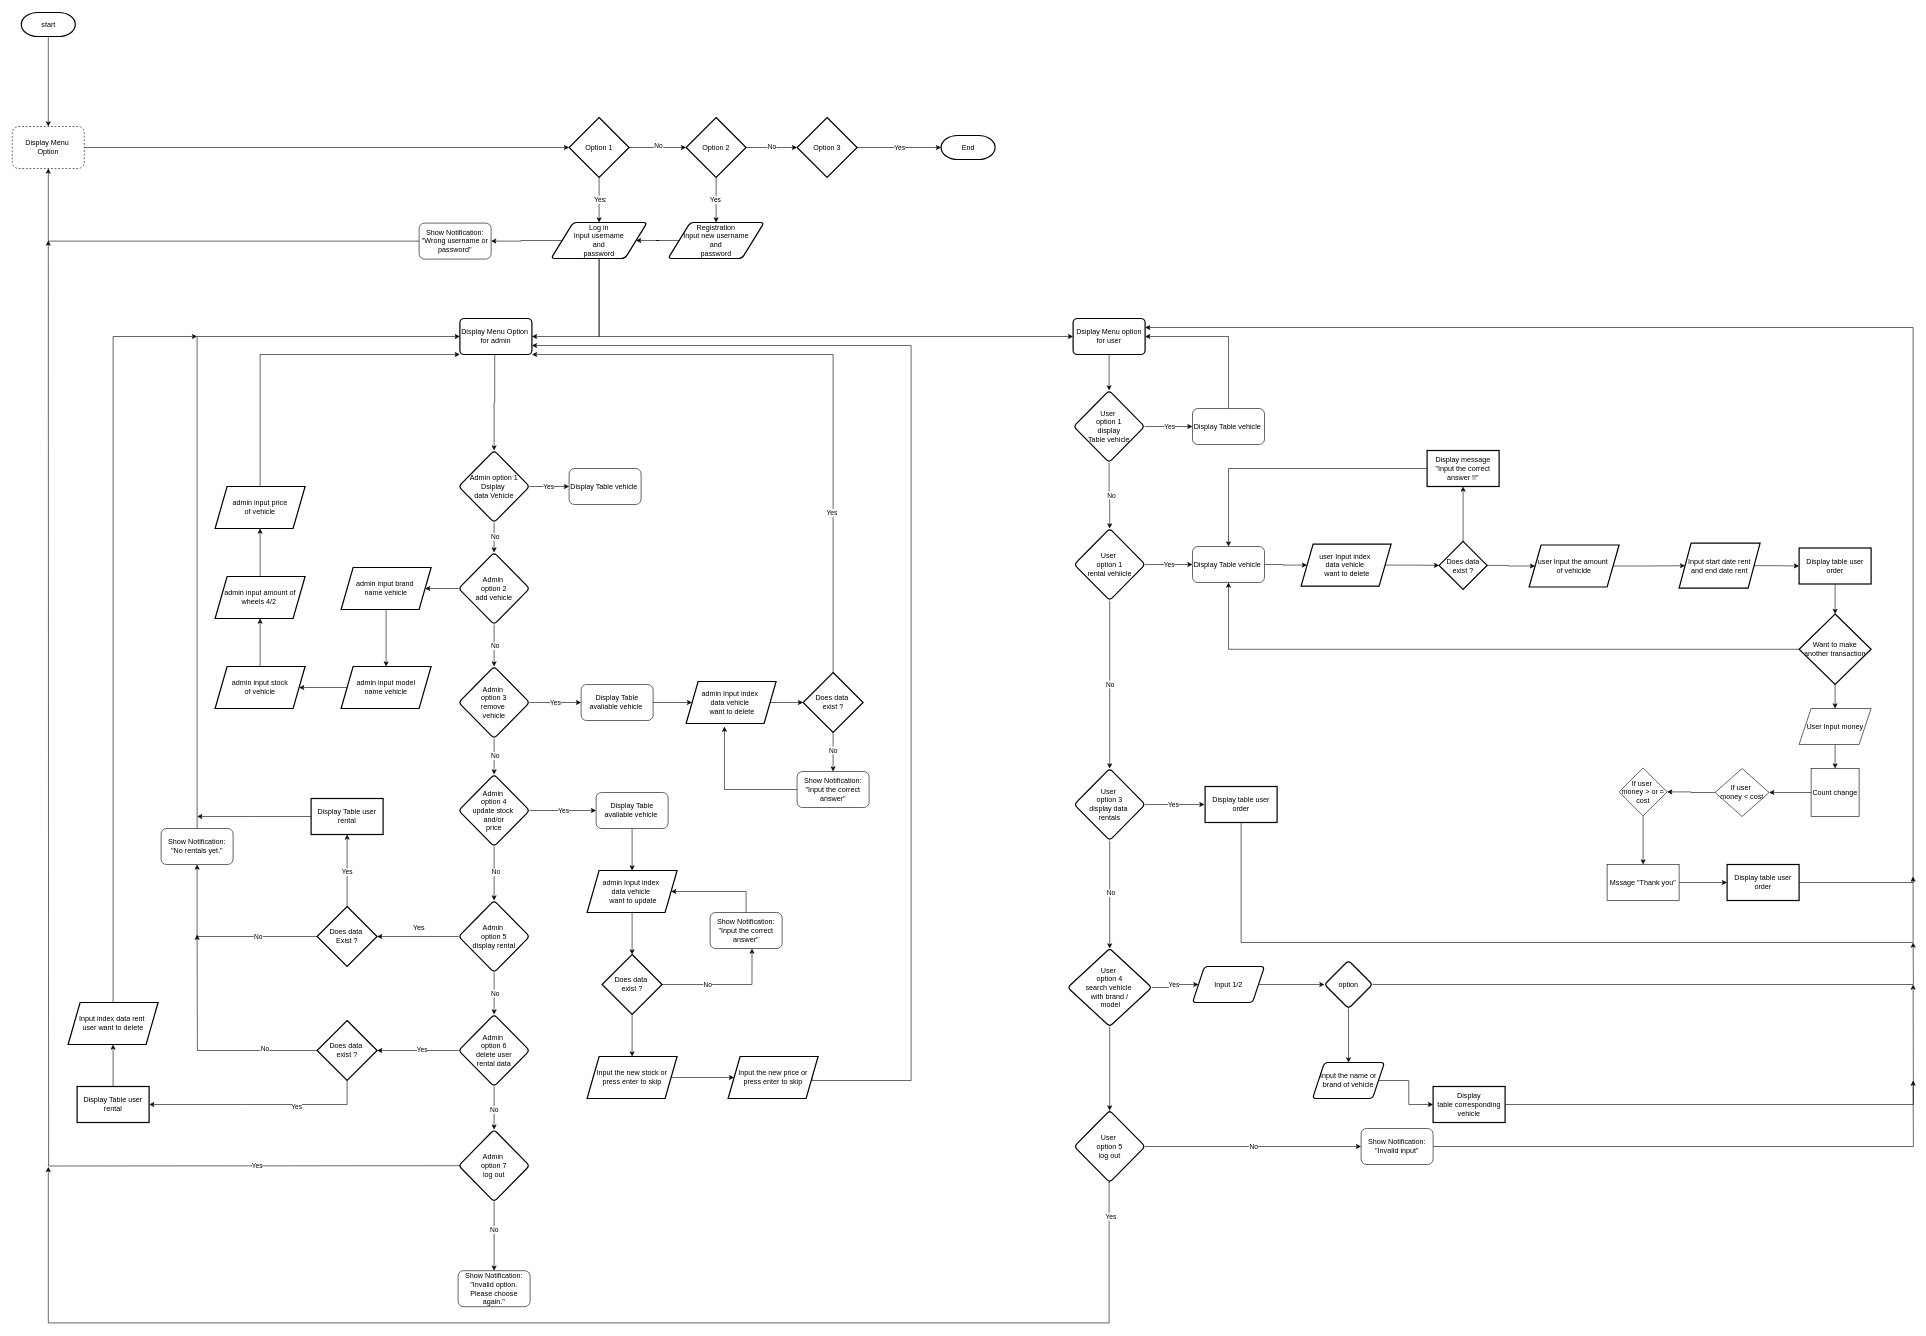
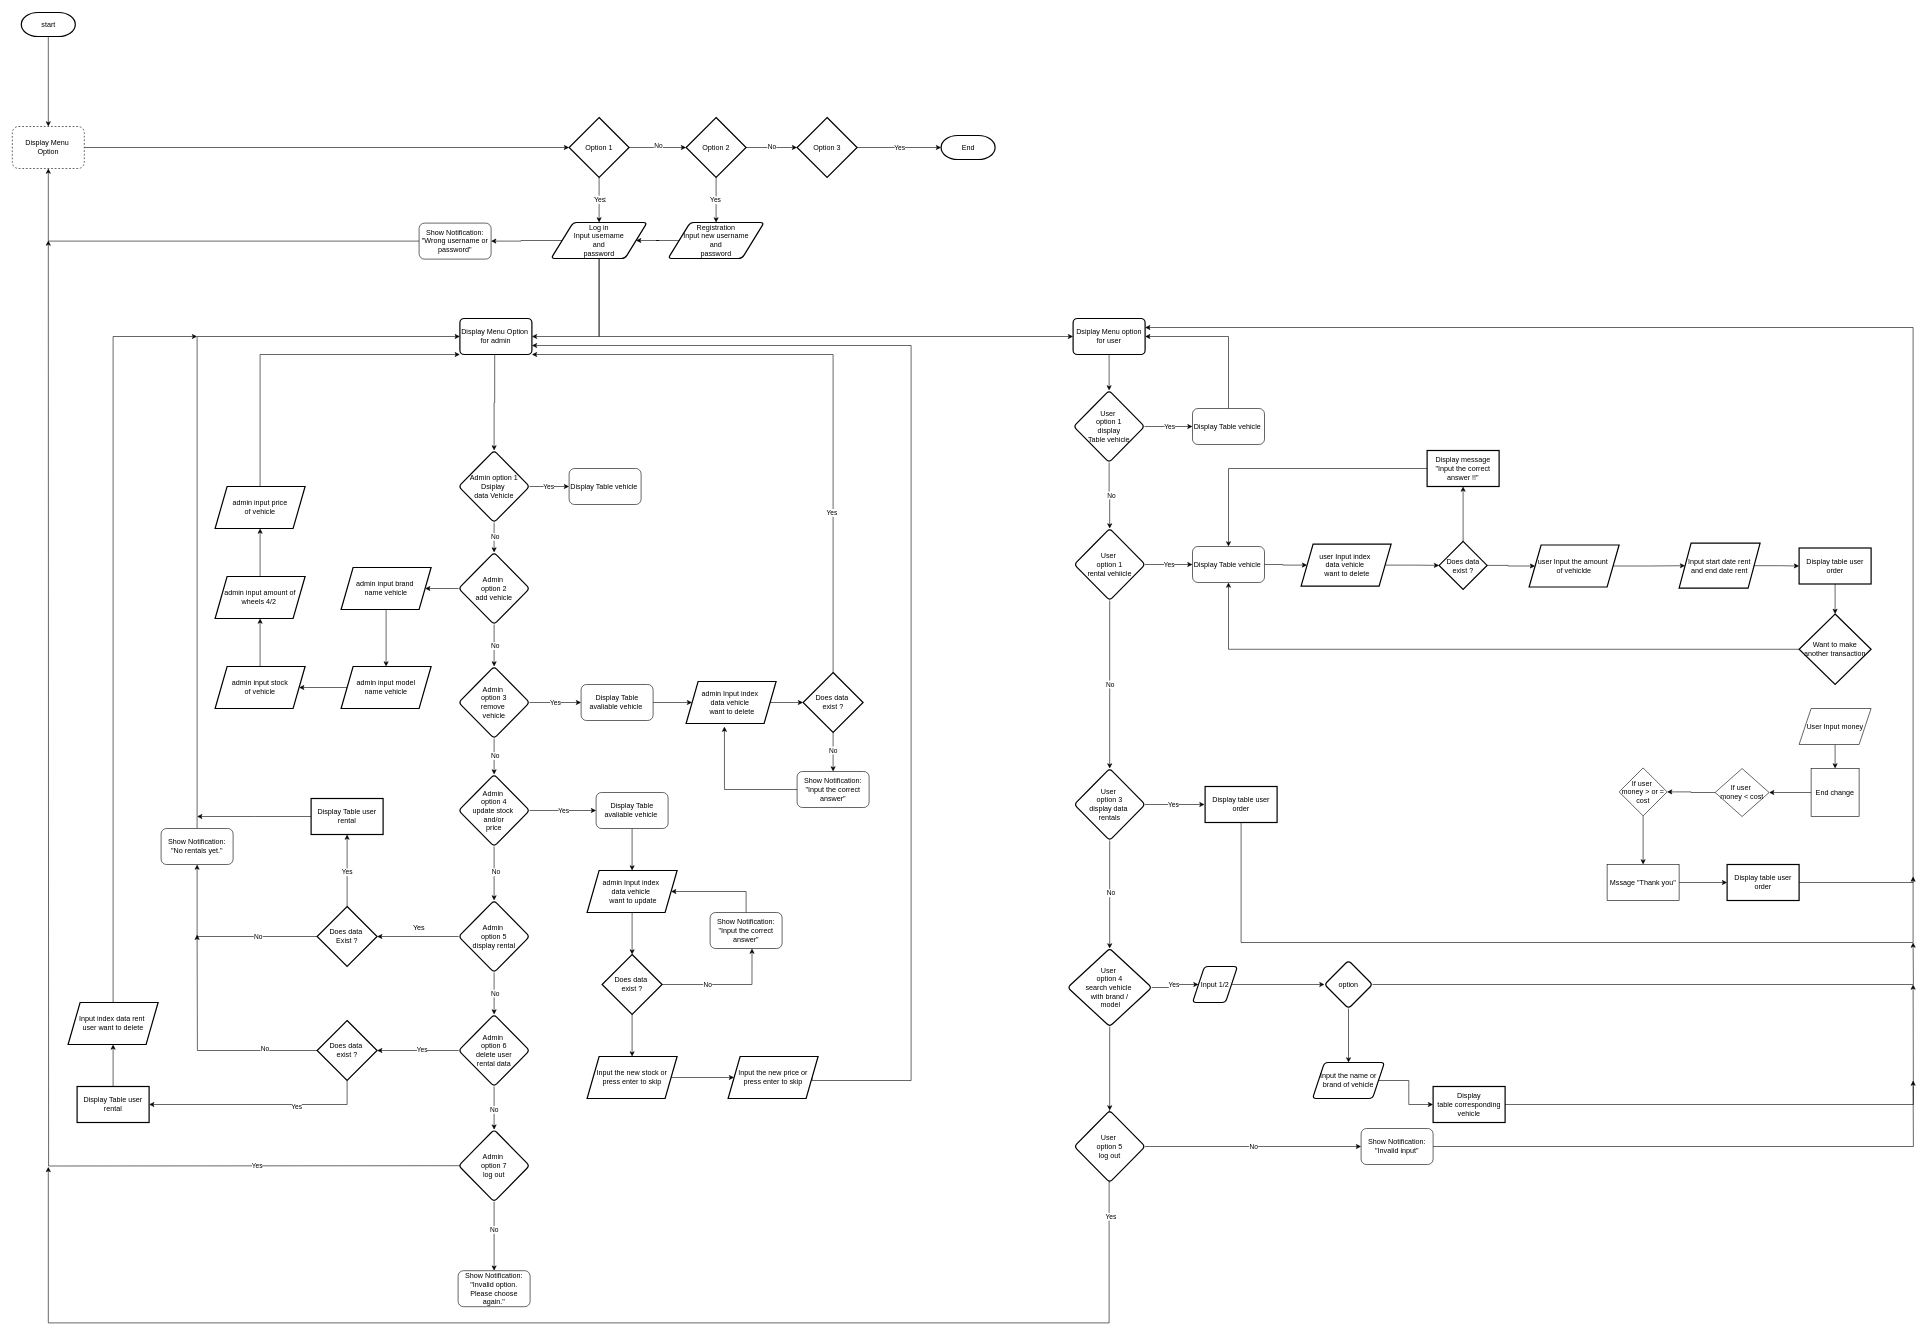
edge "Want to make another transaction" -> "User Input money": removed
node "Count change": label "Count change" -> "End change"
node "Input 1/2": size 72x36 -> 45x36
